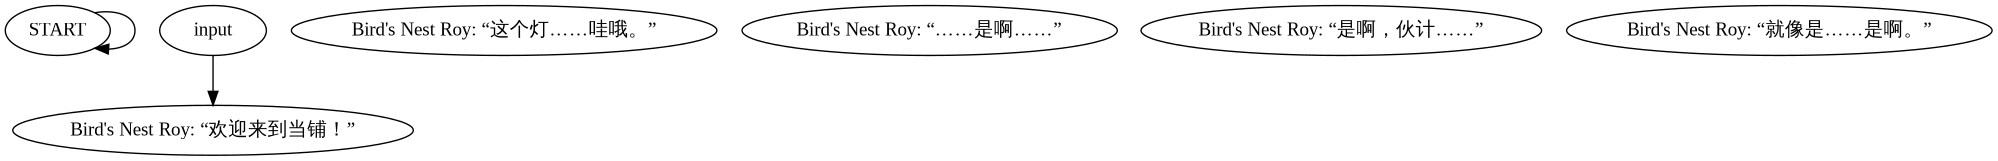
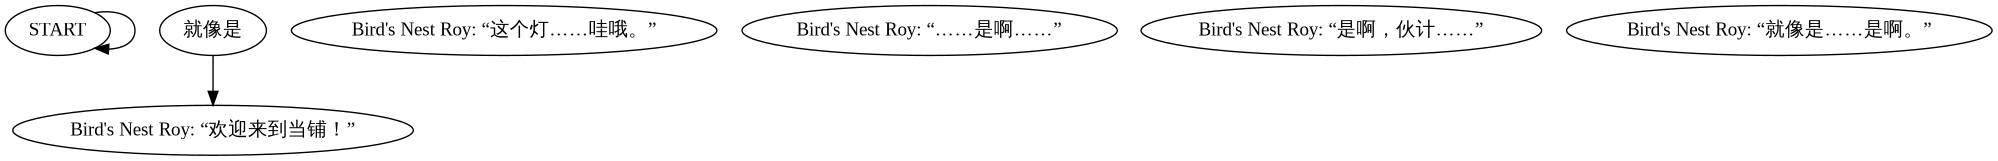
node "input": label "input" -> "就像是"
